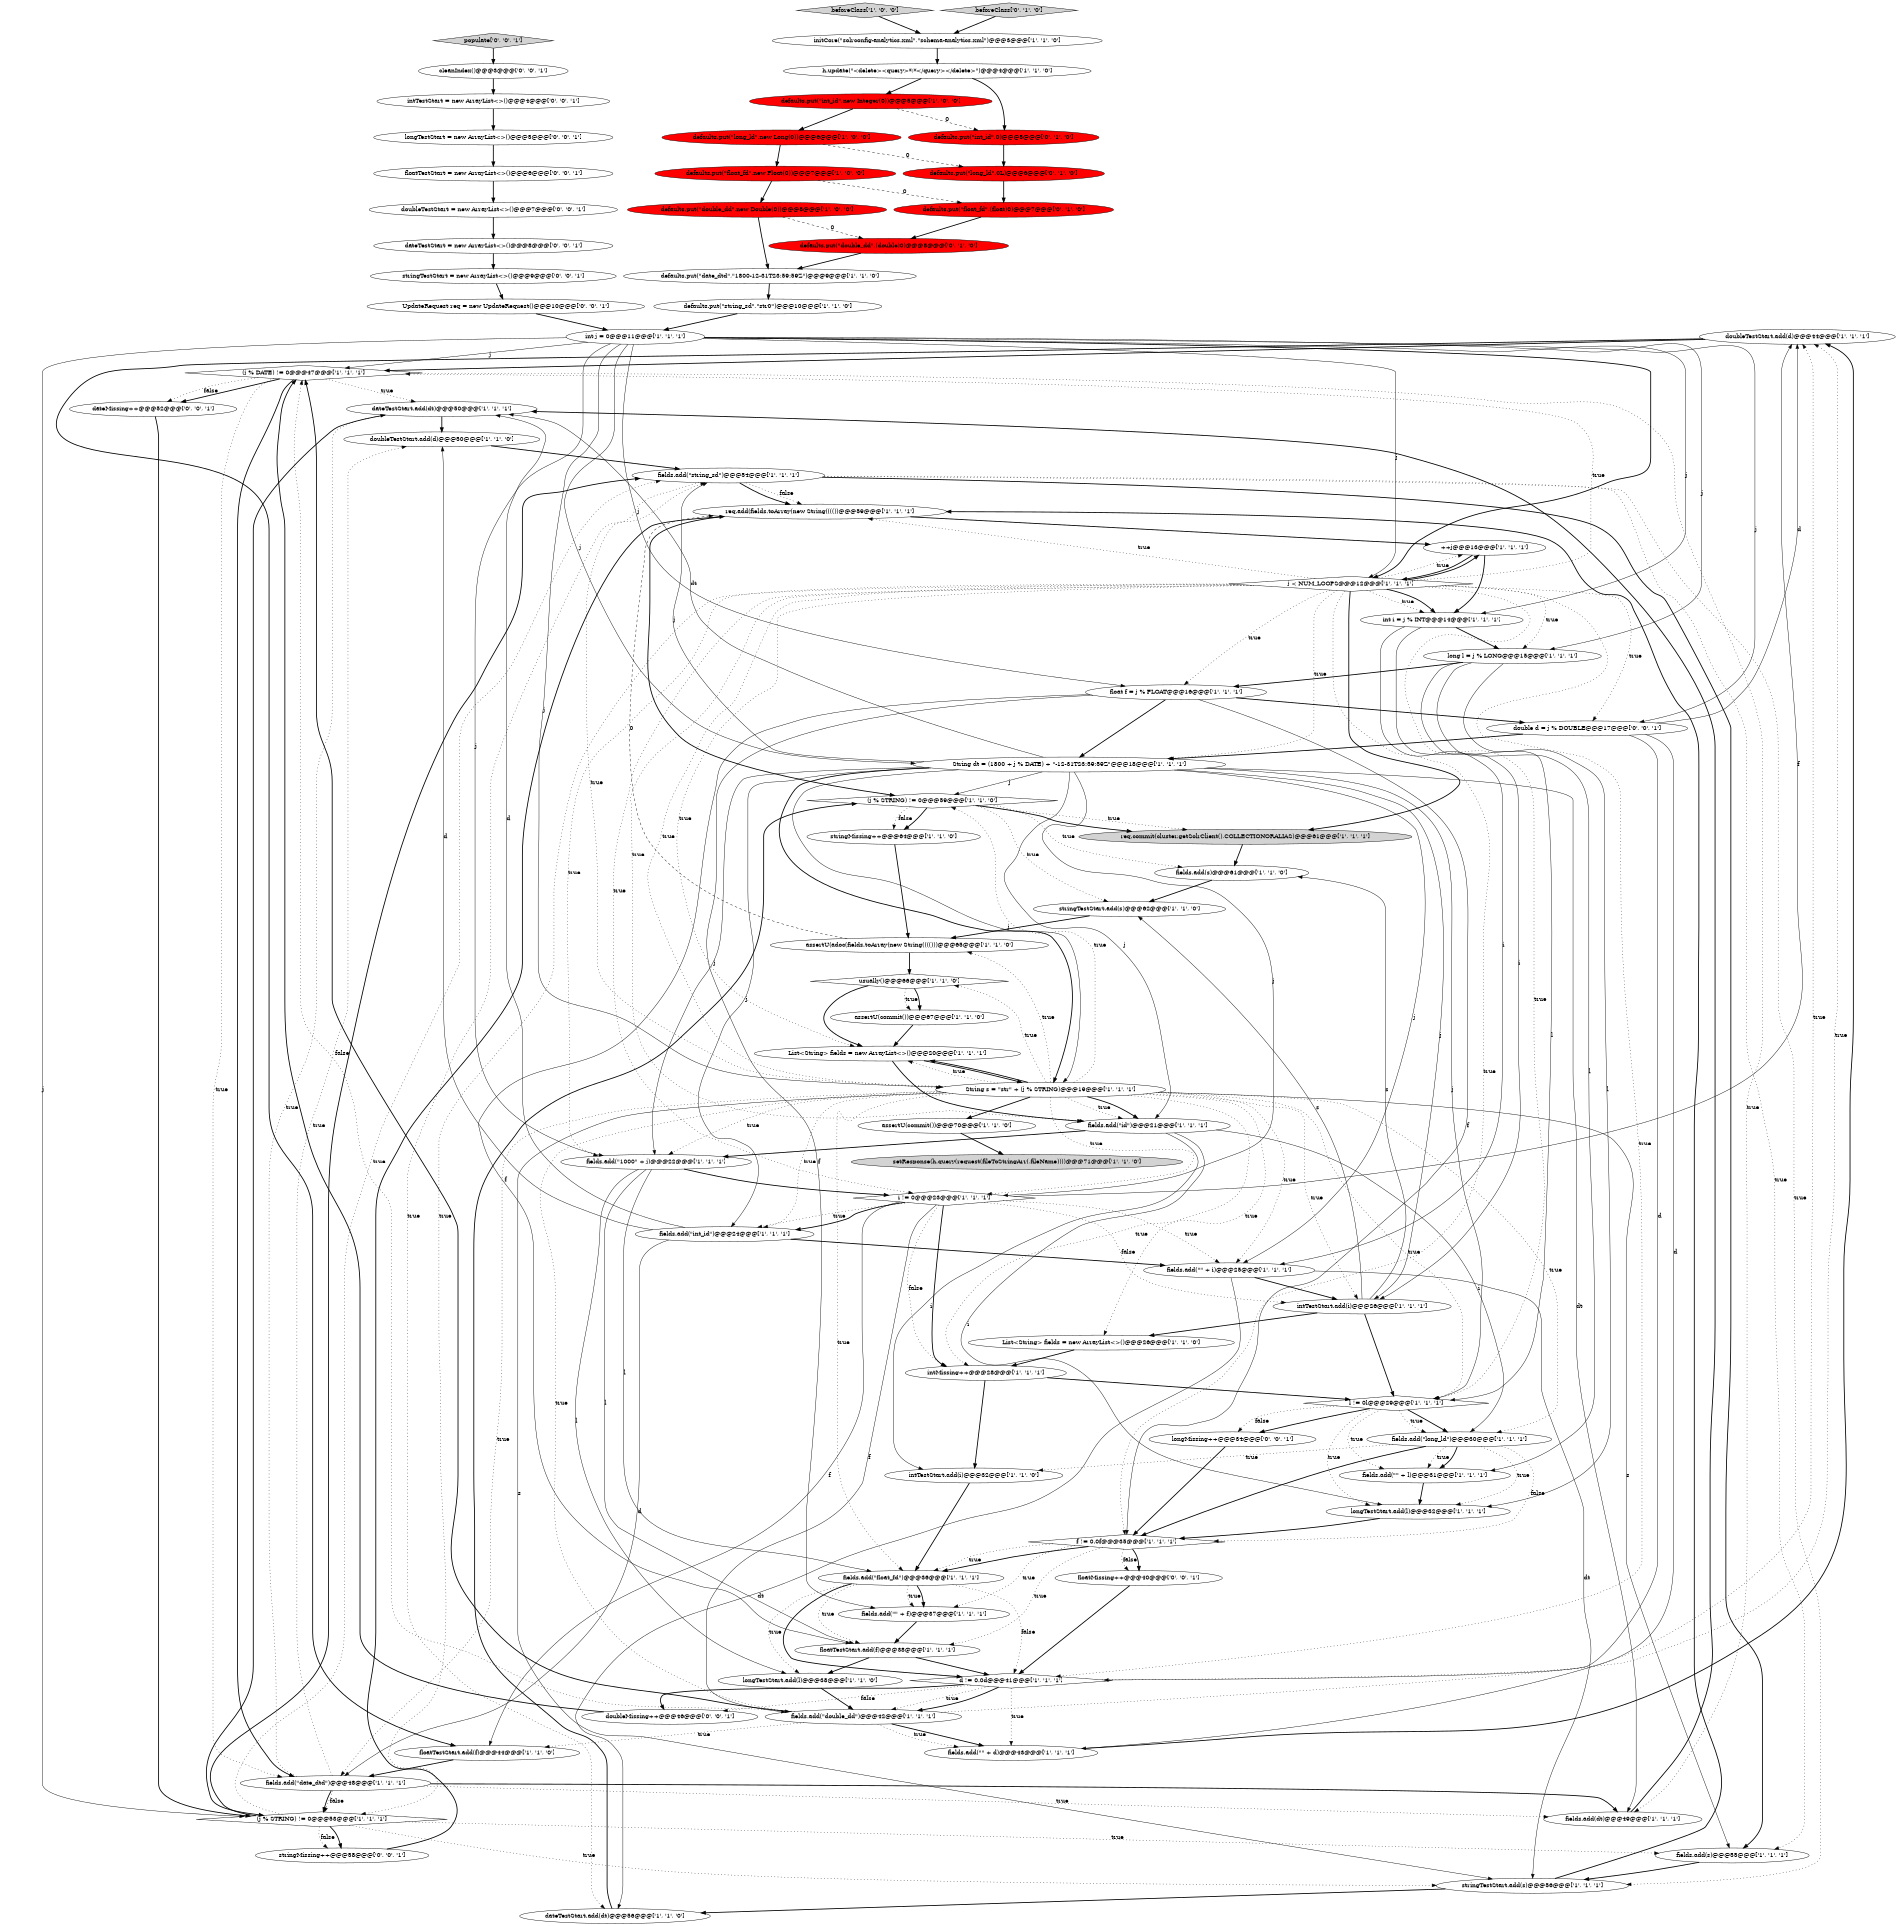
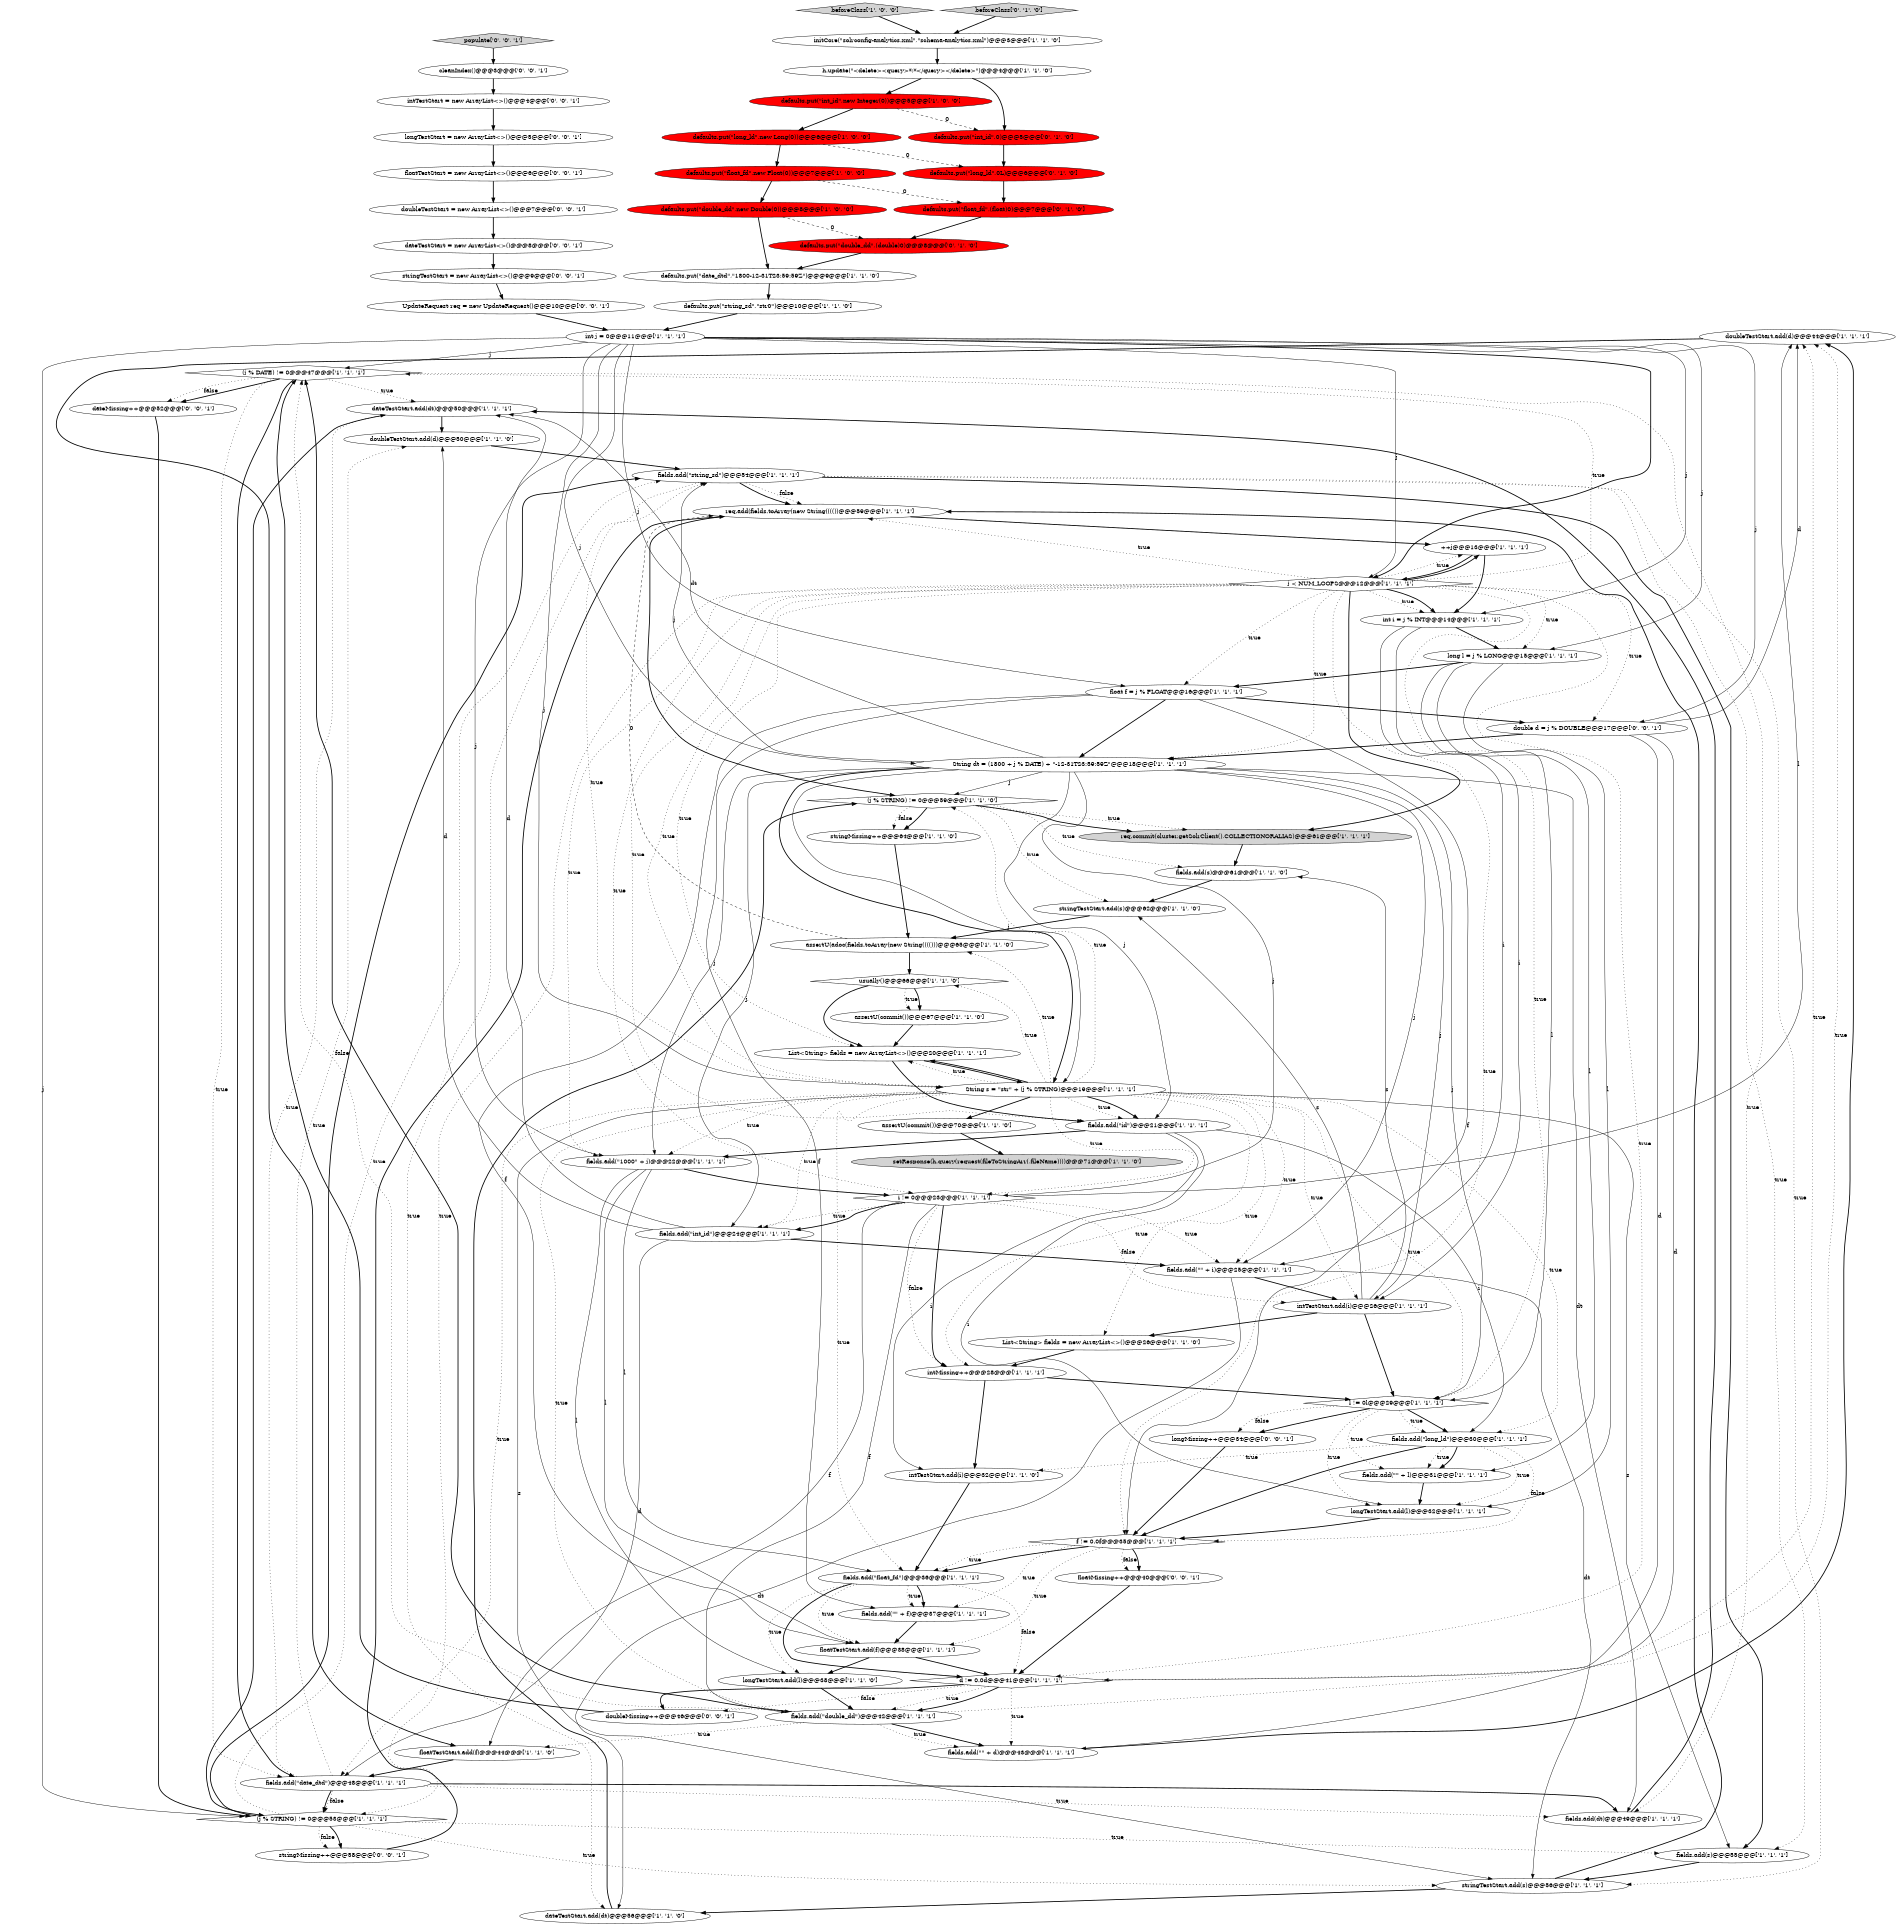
edge "doubleTestStart.add(d)@@@44@@@['1', '1', '1']" -> "(j % DATE) != 0@@@47@@@['1', '1', '1']": removed
edge "i != 0@@@23@@@['1', '1', '1']" -> "doubleTestStart.add(d)@@@44@@@['1', '1', '1']": label "f" -> "l"
